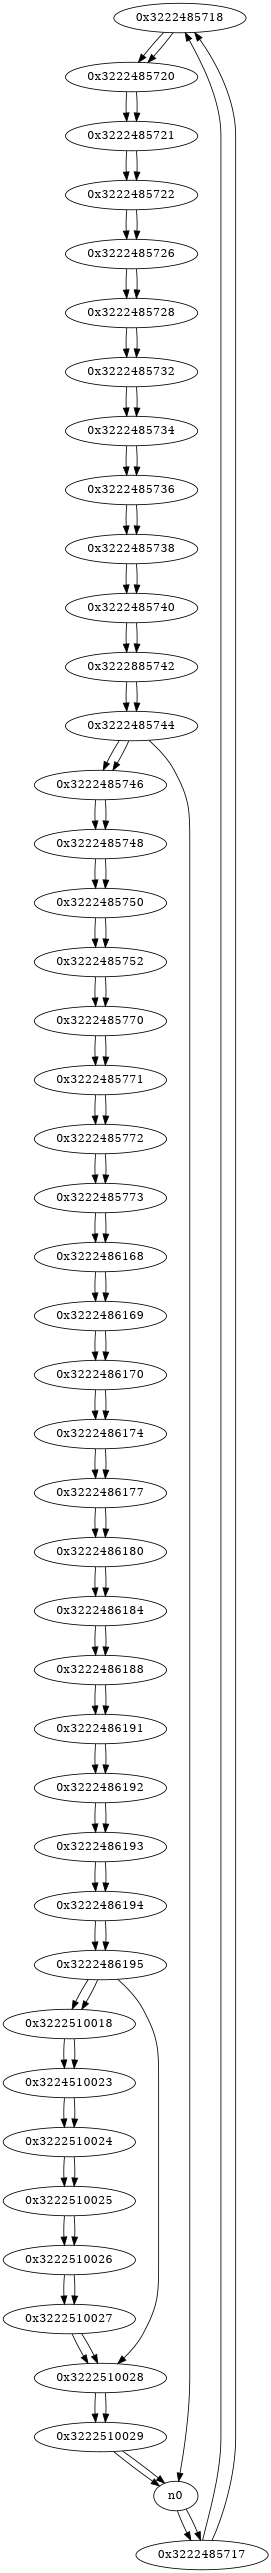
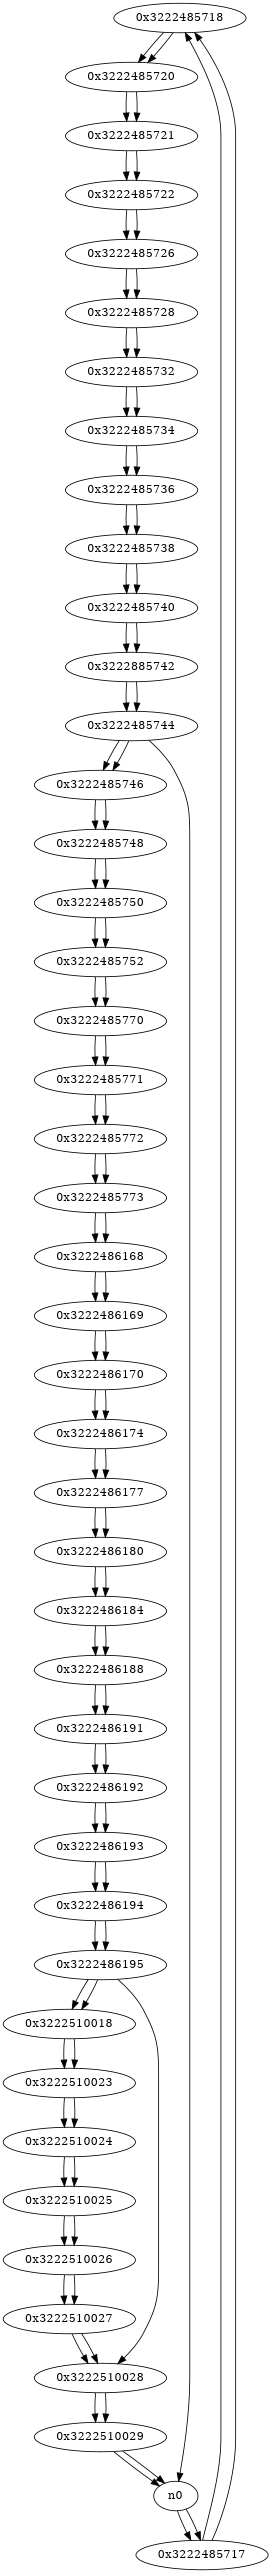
node "0x3224510023": label "0x3224510023" -> "0x3222510023"
